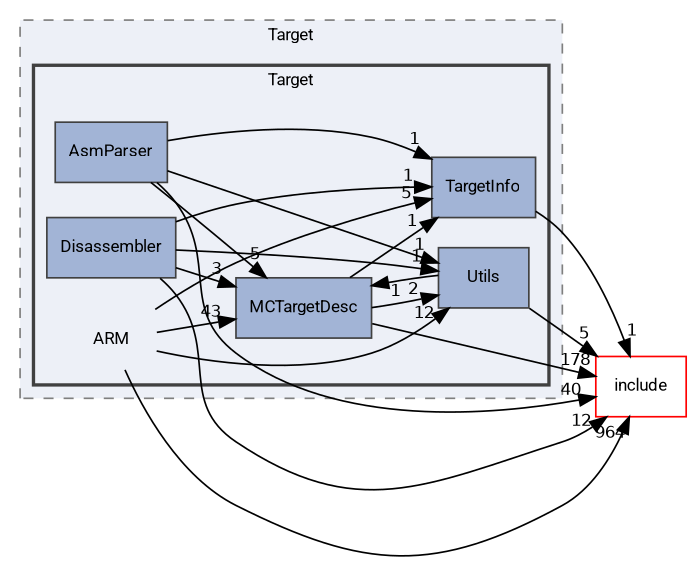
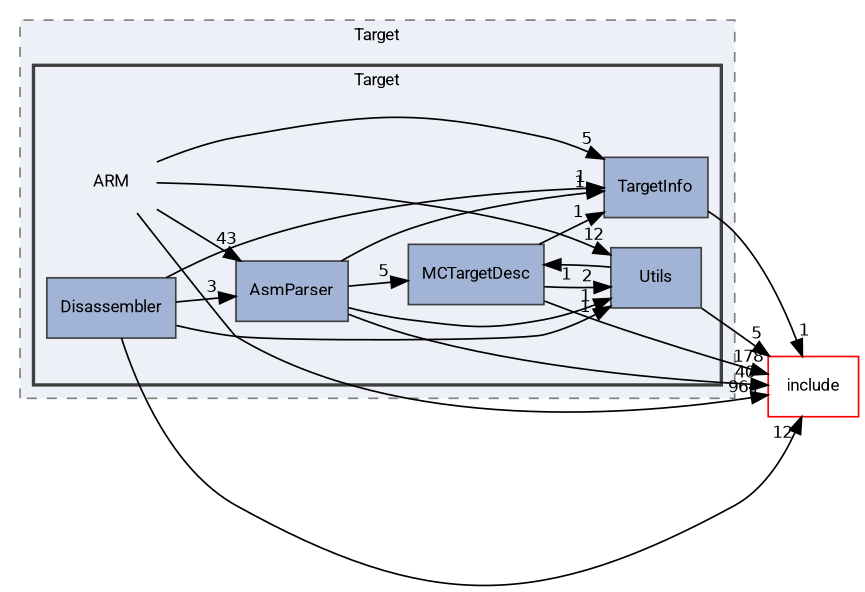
edge "Disassembler" -> "MCTargetDesc": now "Disassembler" -> "AsmParser"
edge "ARM" -> "MCTargetDesc": now "ARM" -> "AsmParser"
